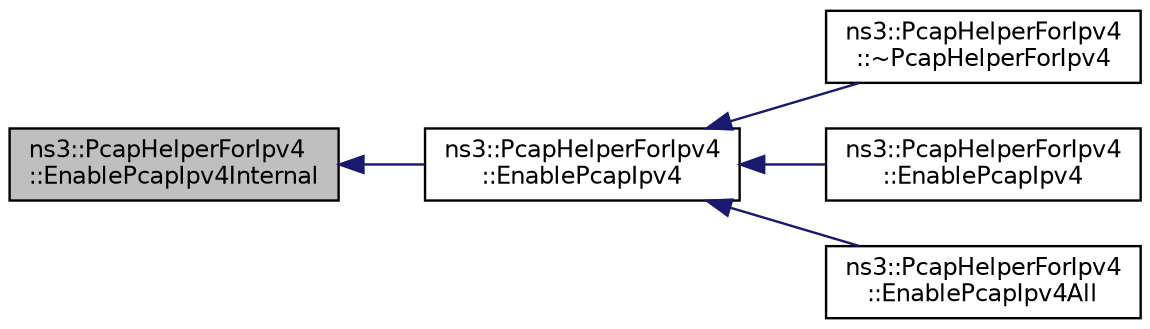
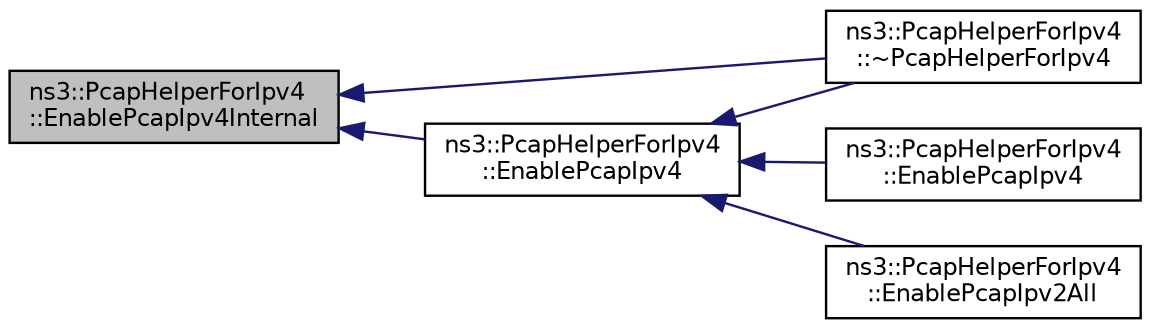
edge "ns3::PcapHelperForIpv4 ::~PcapHelperForIpv4" -> "ns3::PcapHelperForIpv4 ::EnablePcapIpv4Internal": added
node "ns3::PcapHelperForIpv4 ::EnablePcapIpv4All": label "ns3::PcapHelperForIpv4 ::EnablePcapIpv4All" -> "ns3::PcapHelperForIpv4 ::EnablePcapIpv2All"
